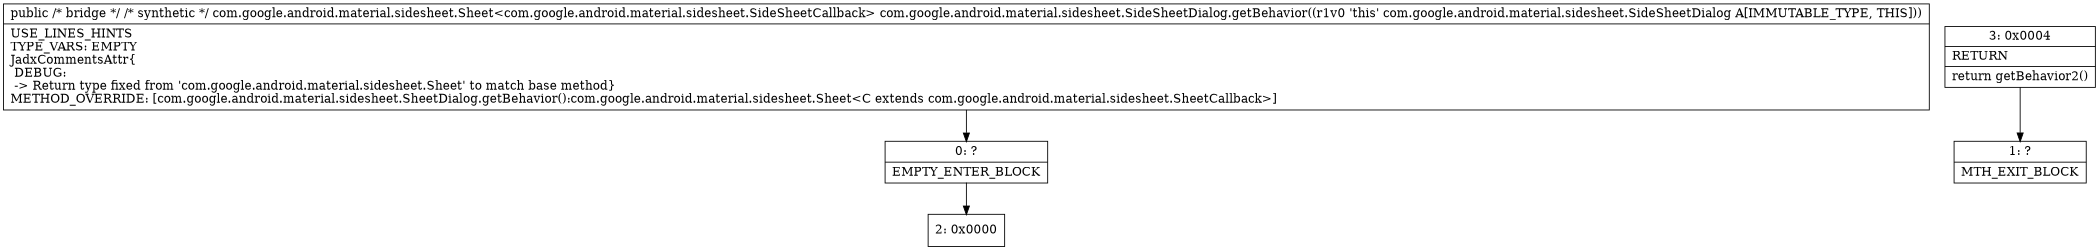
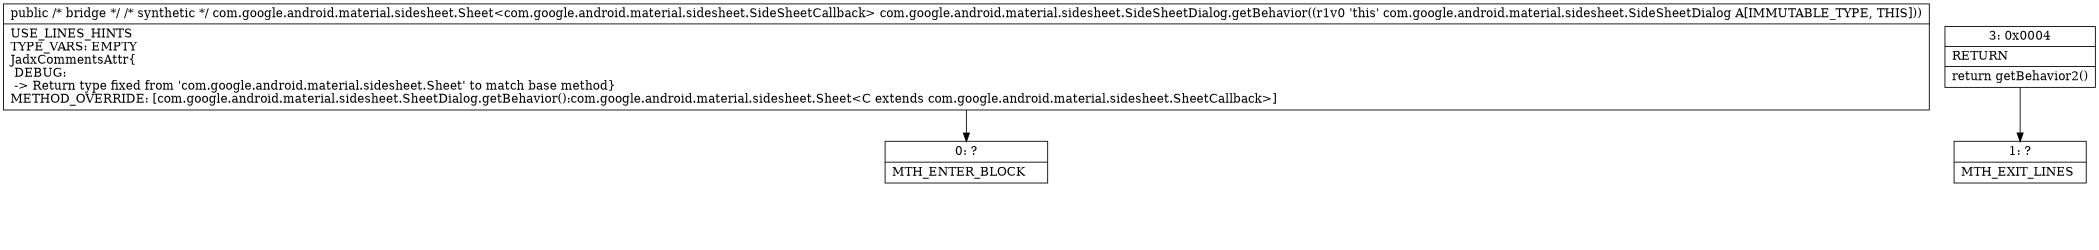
node "0: ?": text "EMPTY_ENTER_BLOCK" -> "MTH_ENTER_BLOCK"
node "1: ?": text "MTH_EXIT_BLOCK" -> "MTH_EXIT_LINES"
node "2: 0x0000": removed
